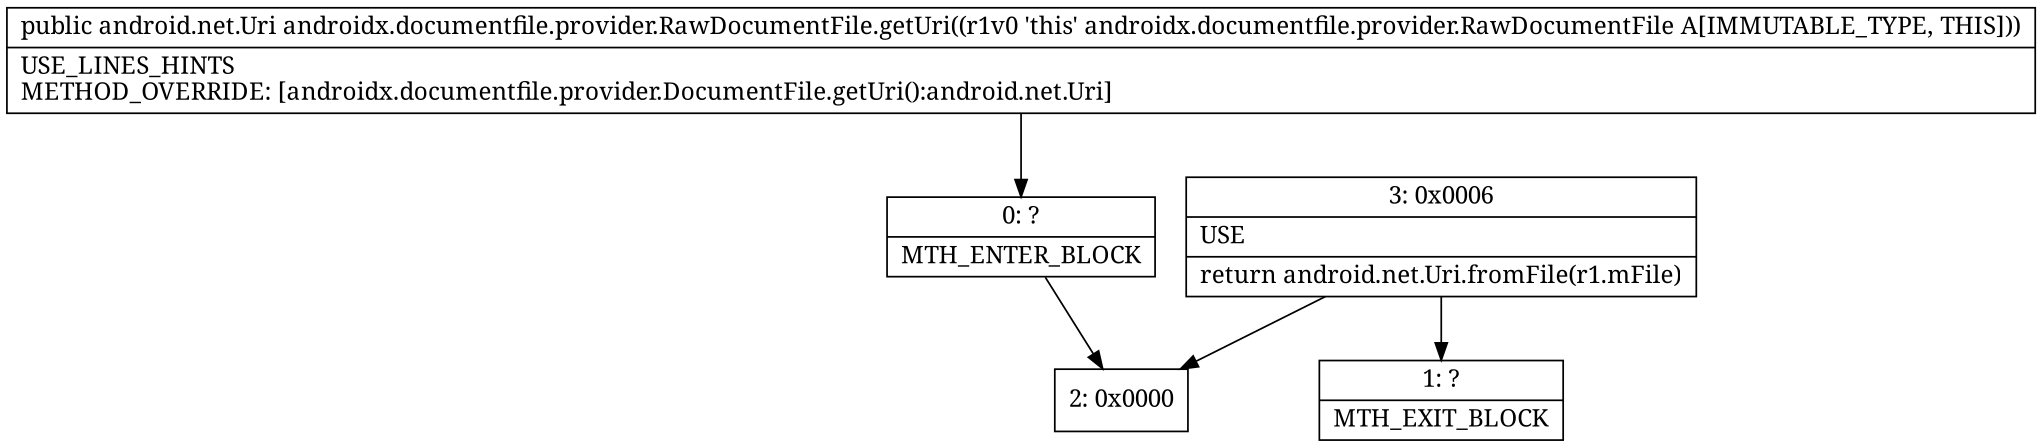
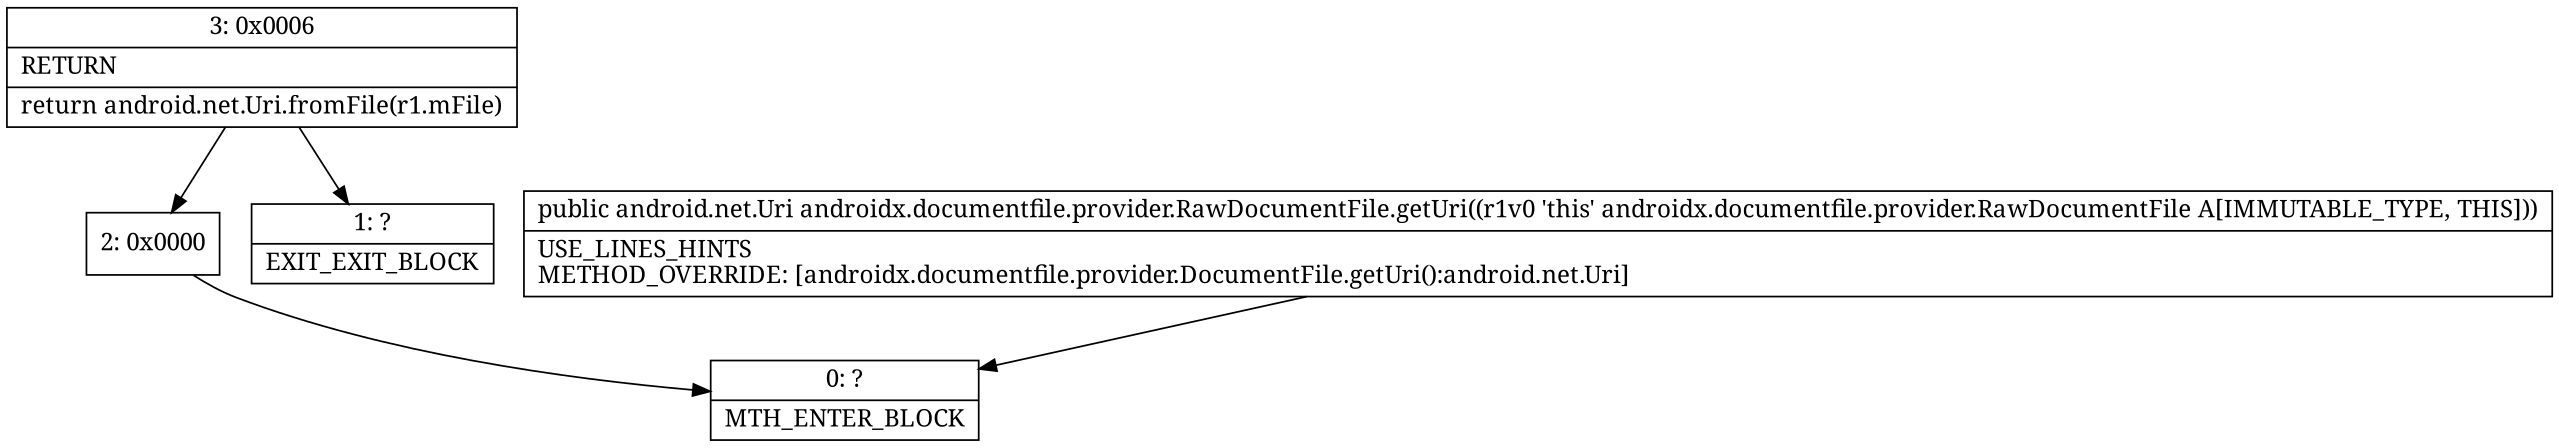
node "3: 0x0006": text "USE" -> "RETURN"
edge "0: ?" -> "2: 0x0000": reversed
node "1: ?": text "MTH_EXIT_BLOCK" -> "EXIT_EXIT_BLOCK"
